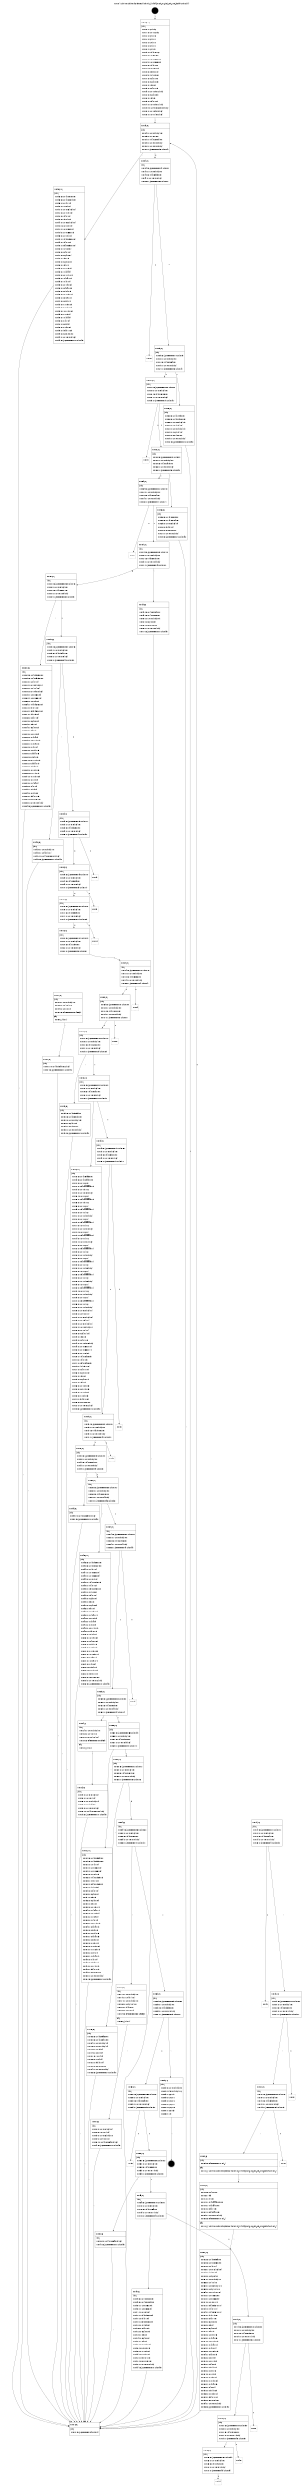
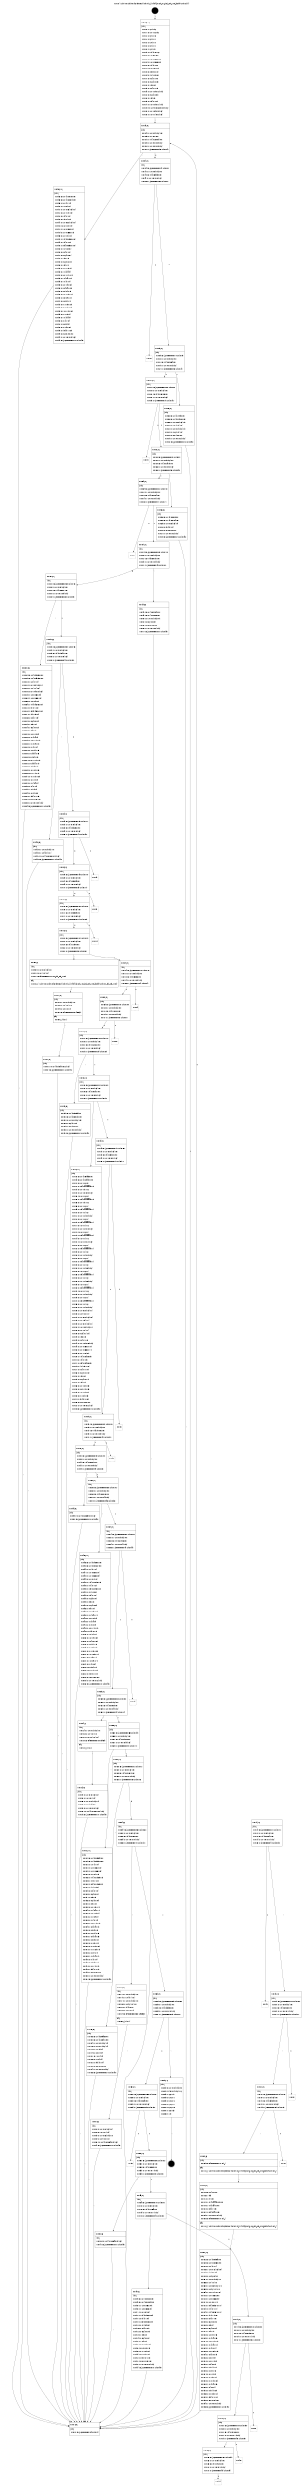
node "0x401c0c [12]": added
